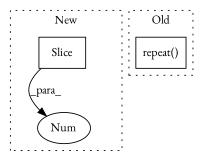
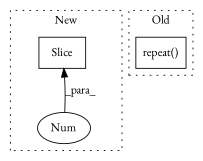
edge "Slice" -> "Num": reversed
